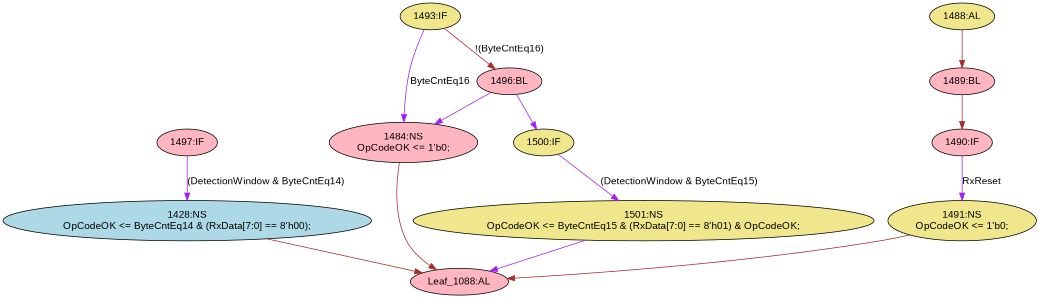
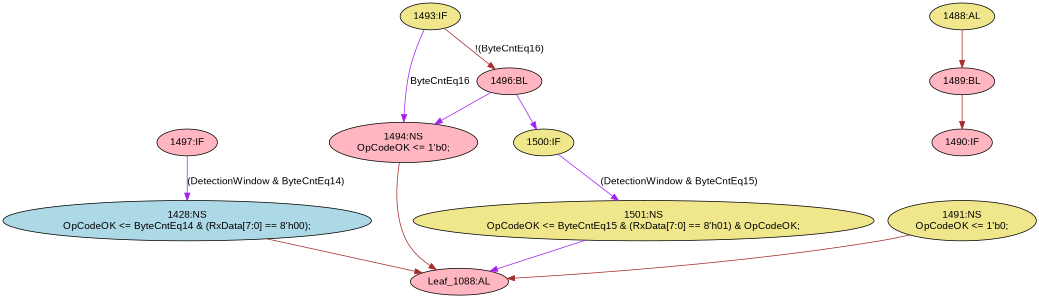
node "1484:NS OpCodeOK <= 1'b0;": label "1484:NS OpCodeOK <= 1'b0;" -> "1494:NS OpCodeOK <= 1'b0;"
edge "1490:IF" -> "1491:NS OpCodeOK <= 1'b0;": removed, label "RxReset"
